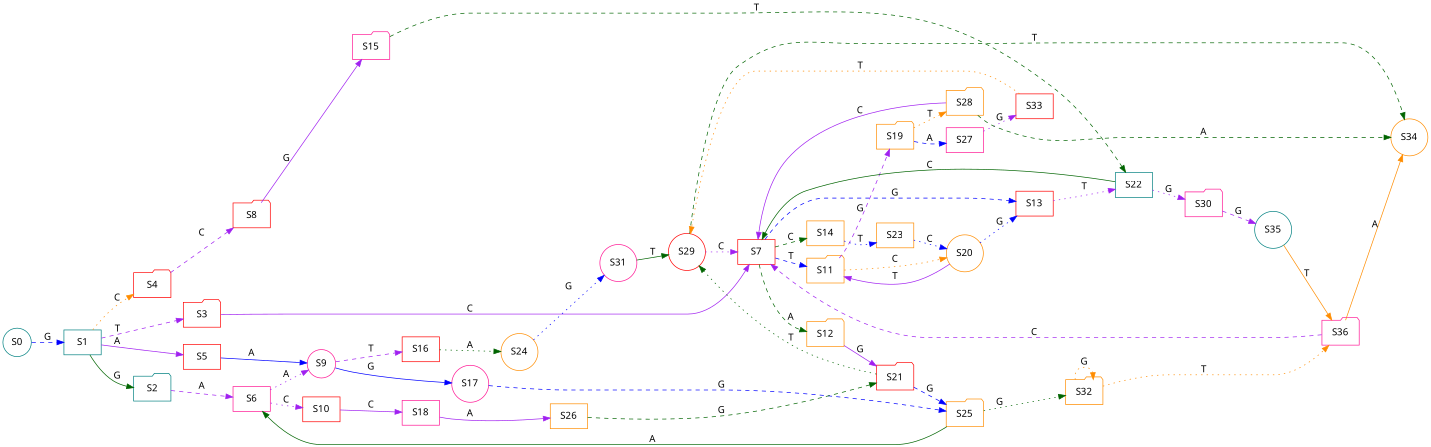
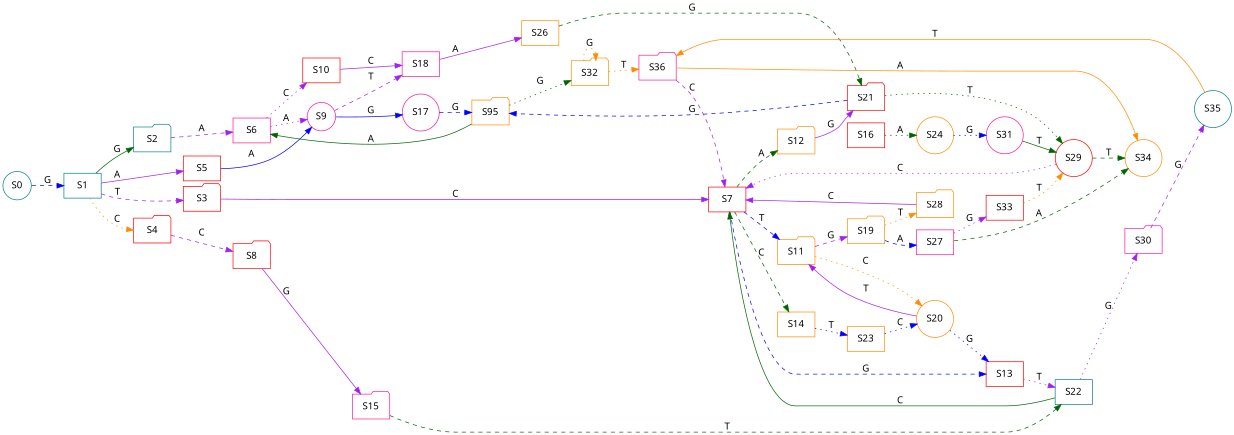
edge "S28" -> "S34": now "S27" -> "S34"
edge "S9" -> "S16": now "S9" -> "S18"
node "S25": label "S25" -> "S95"
